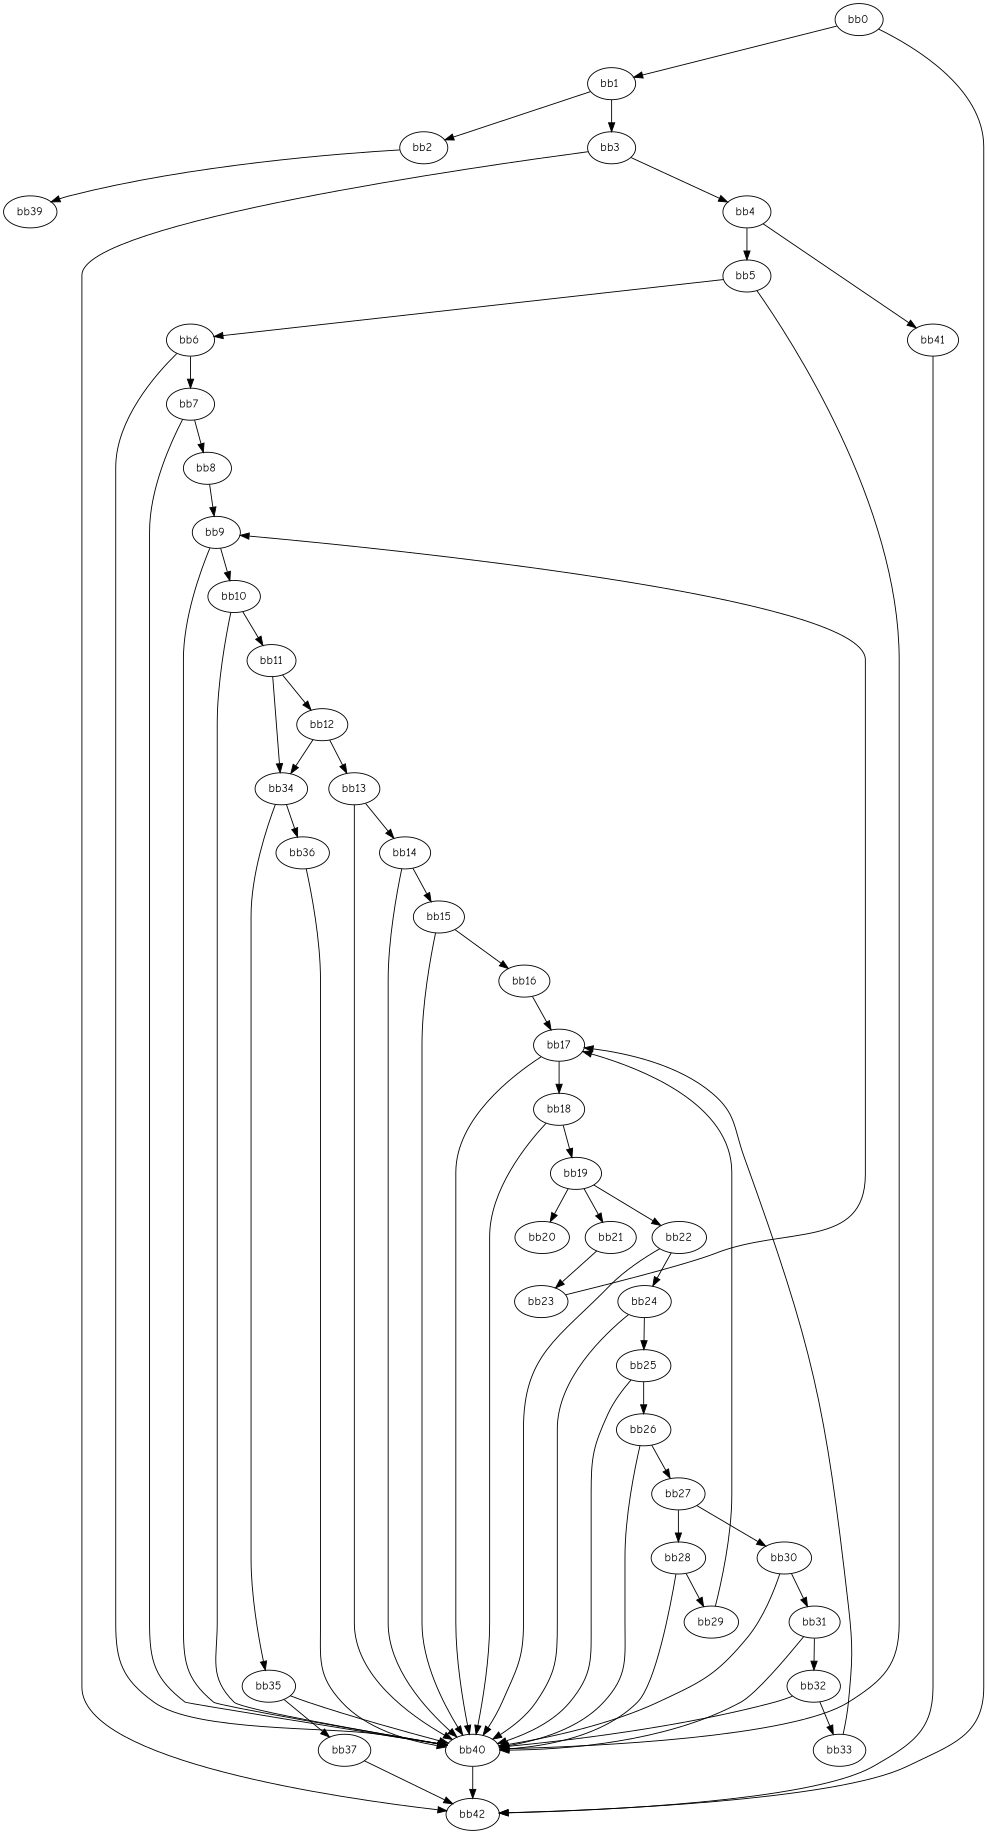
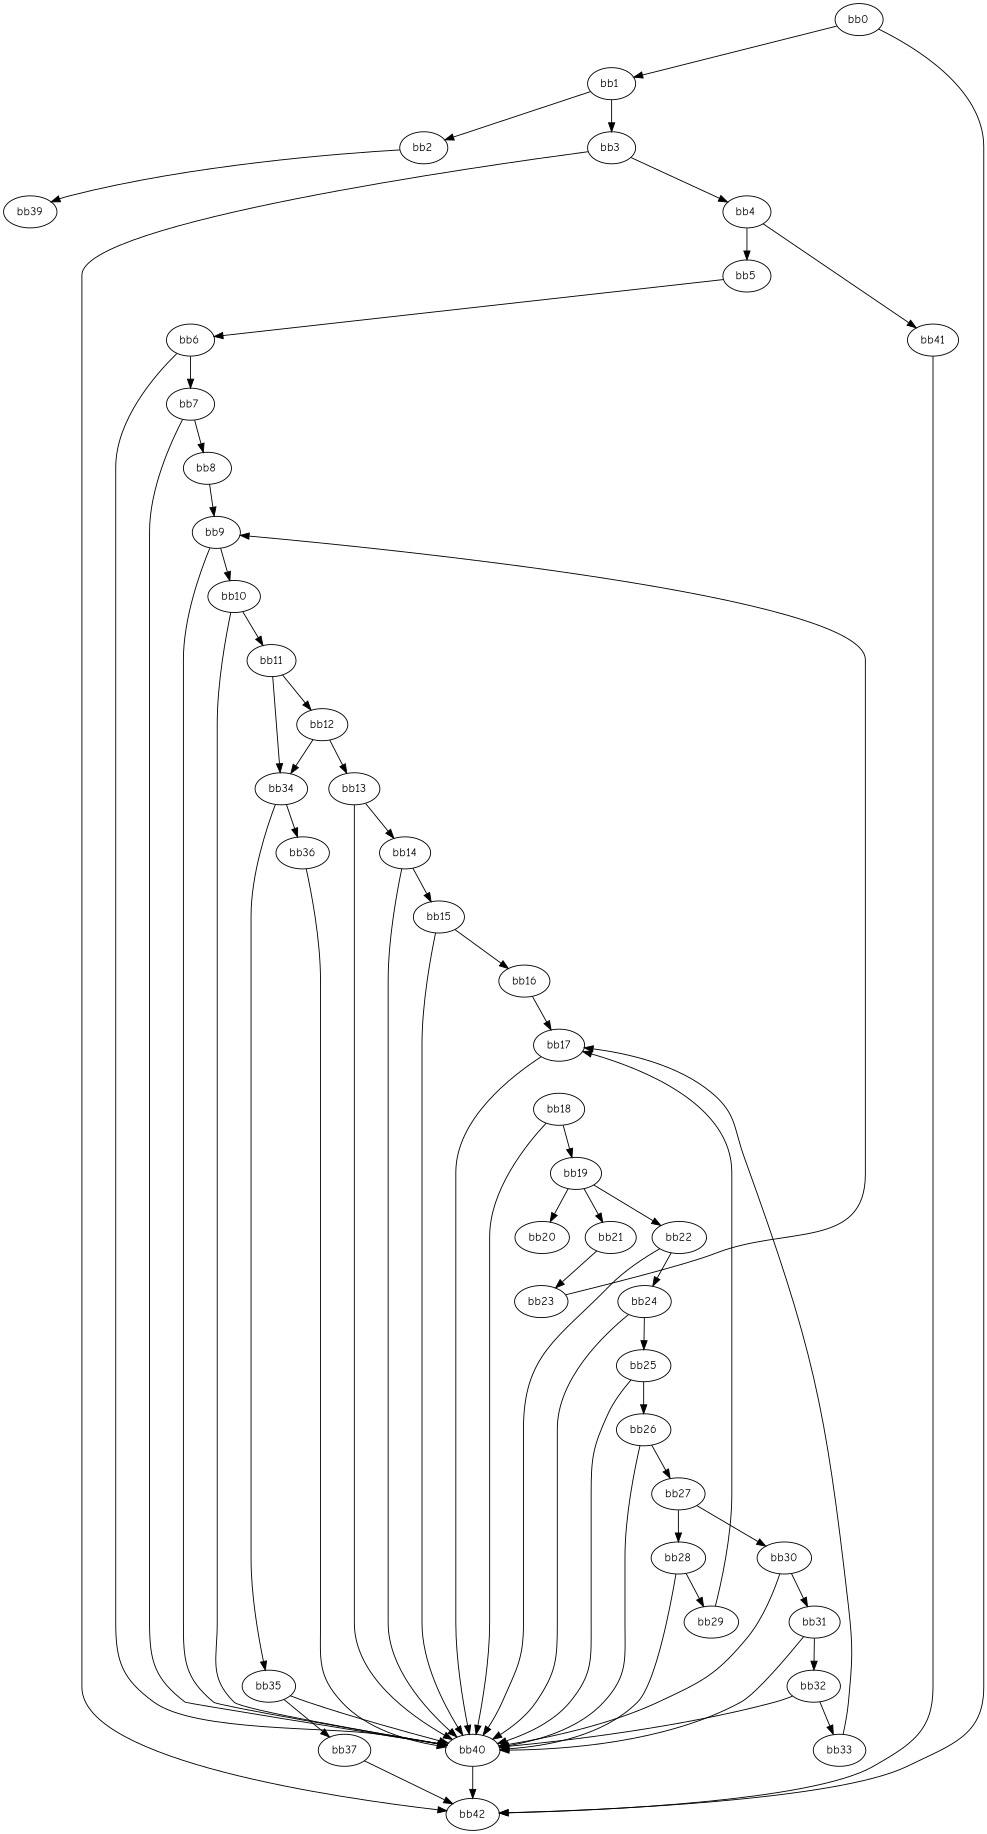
edge "bb17" -> "bb18": removed
edge "bb5" -> "bb40": removed
